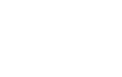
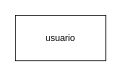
node "usuario": added
